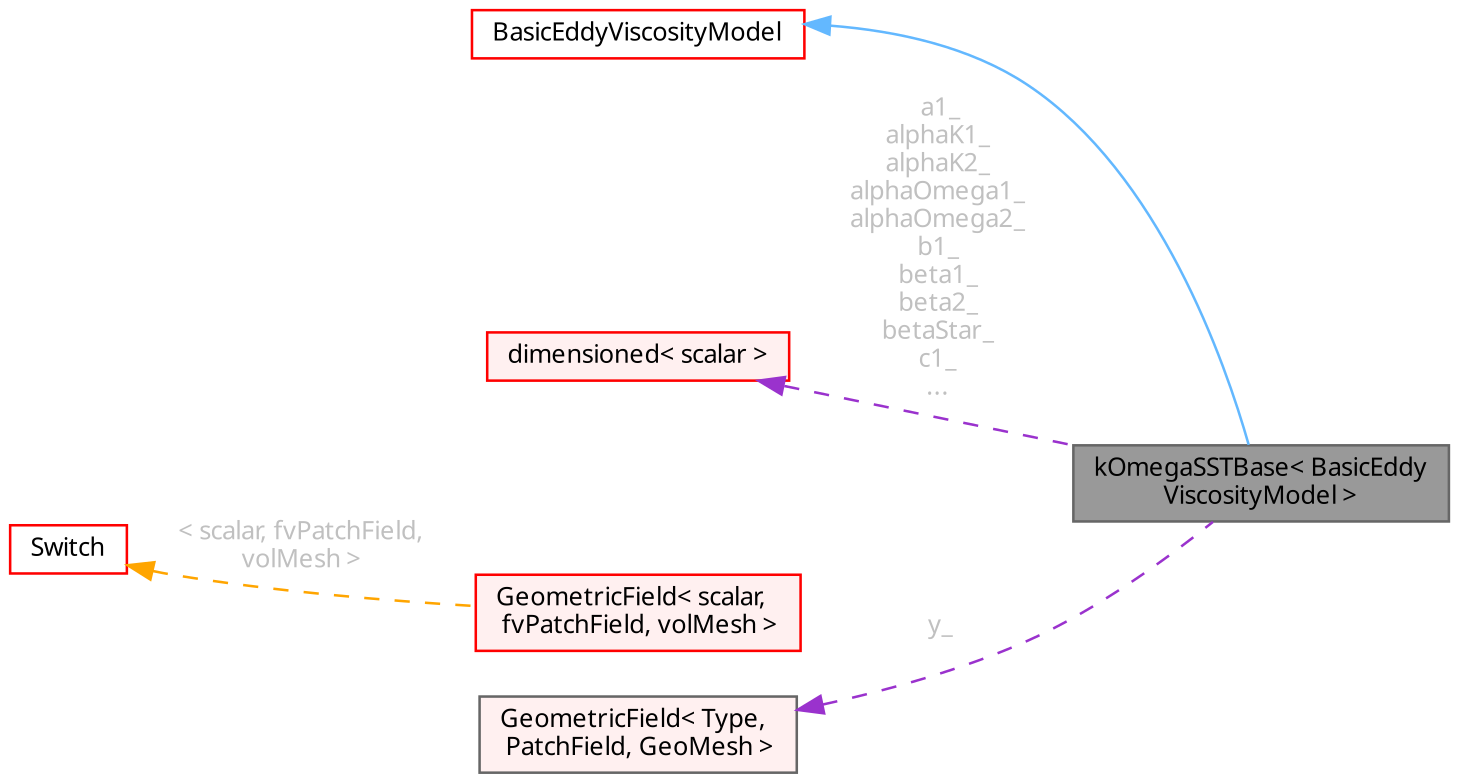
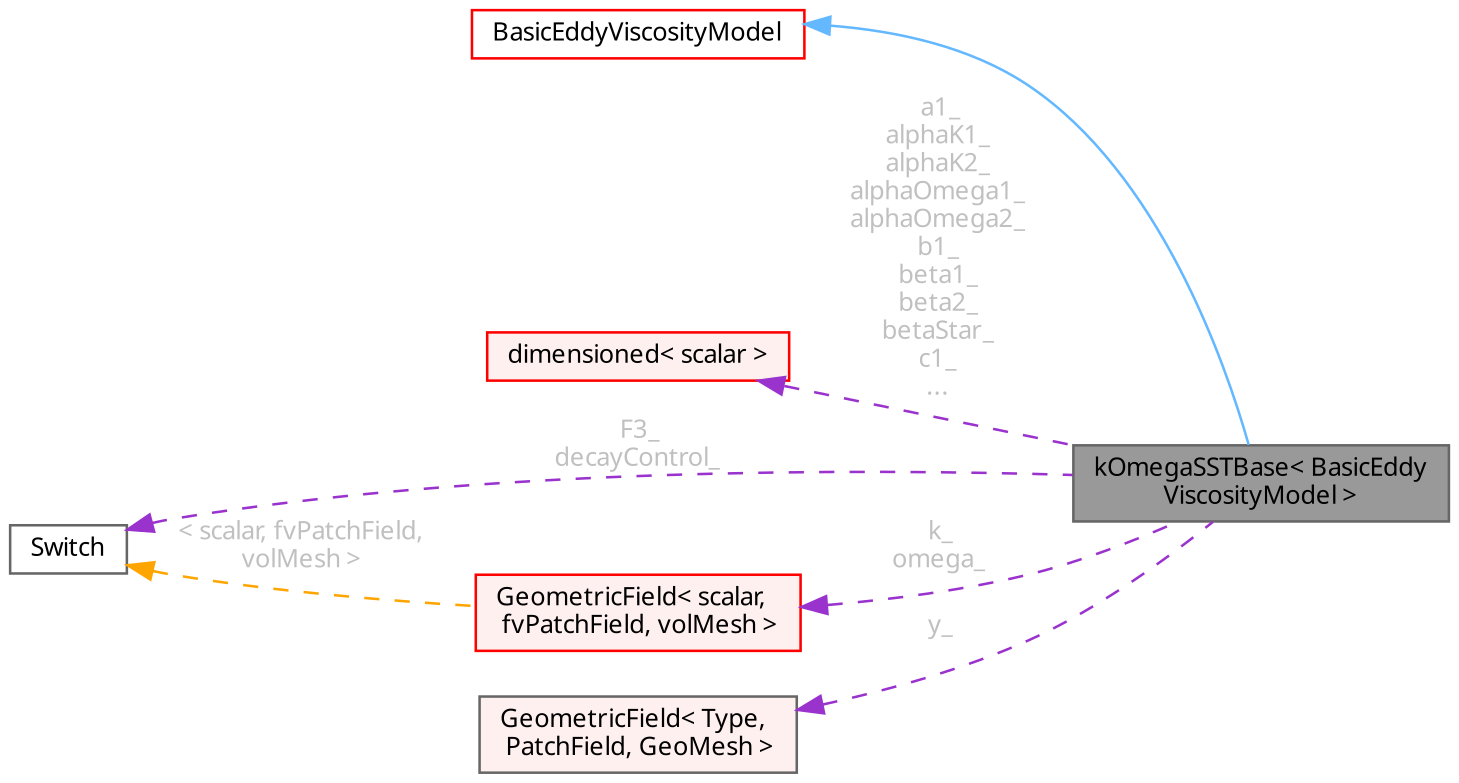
edge "kOmegaSSTBase< BasicEddy ViscosityModel >" -> "Switch": added, label "F3_ decayControl_"
node "Switch": color red -> gray40
edge "kOmegaSSTBase< BasicEddy ViscosityModel >" -> "GeometricField< scalar, fvPatchField, volMesh >": added, label "k_ omega_"
